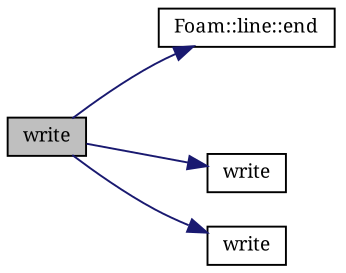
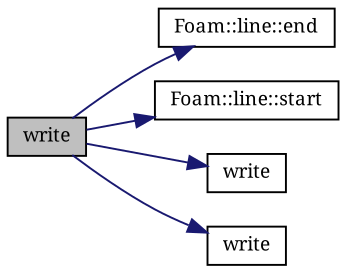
node "Foam::line::start": added
